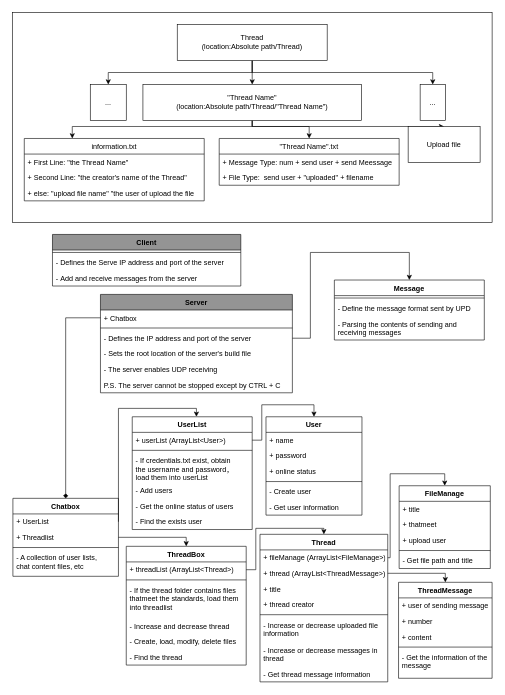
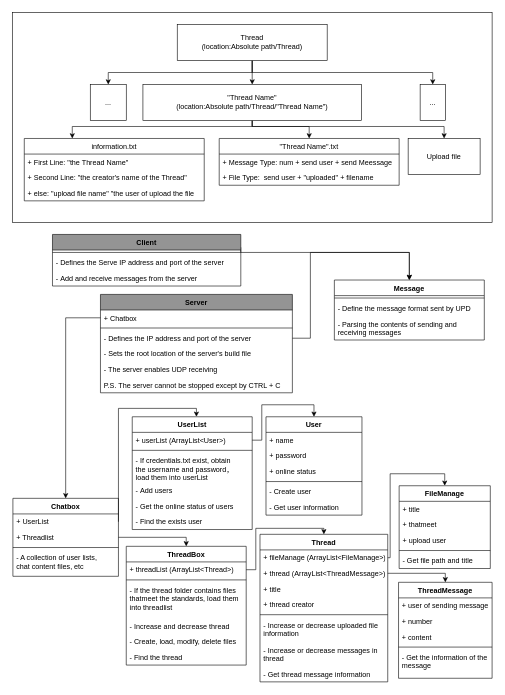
node "Upload file": moved (444, 144) -> (444, 156)
edge "Client" -> "Message": added
edge "+ Chatbox" -> "Chatbox": arrowhead diamond -> classic
